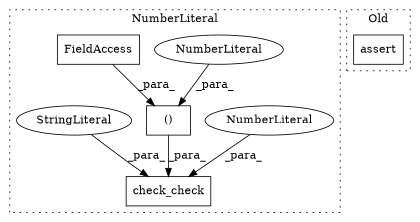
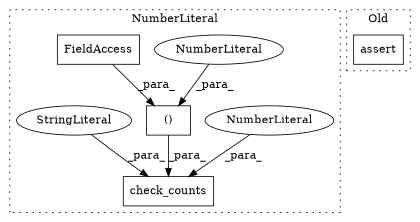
node "check_check": label "check_check" -> "check_counts"
